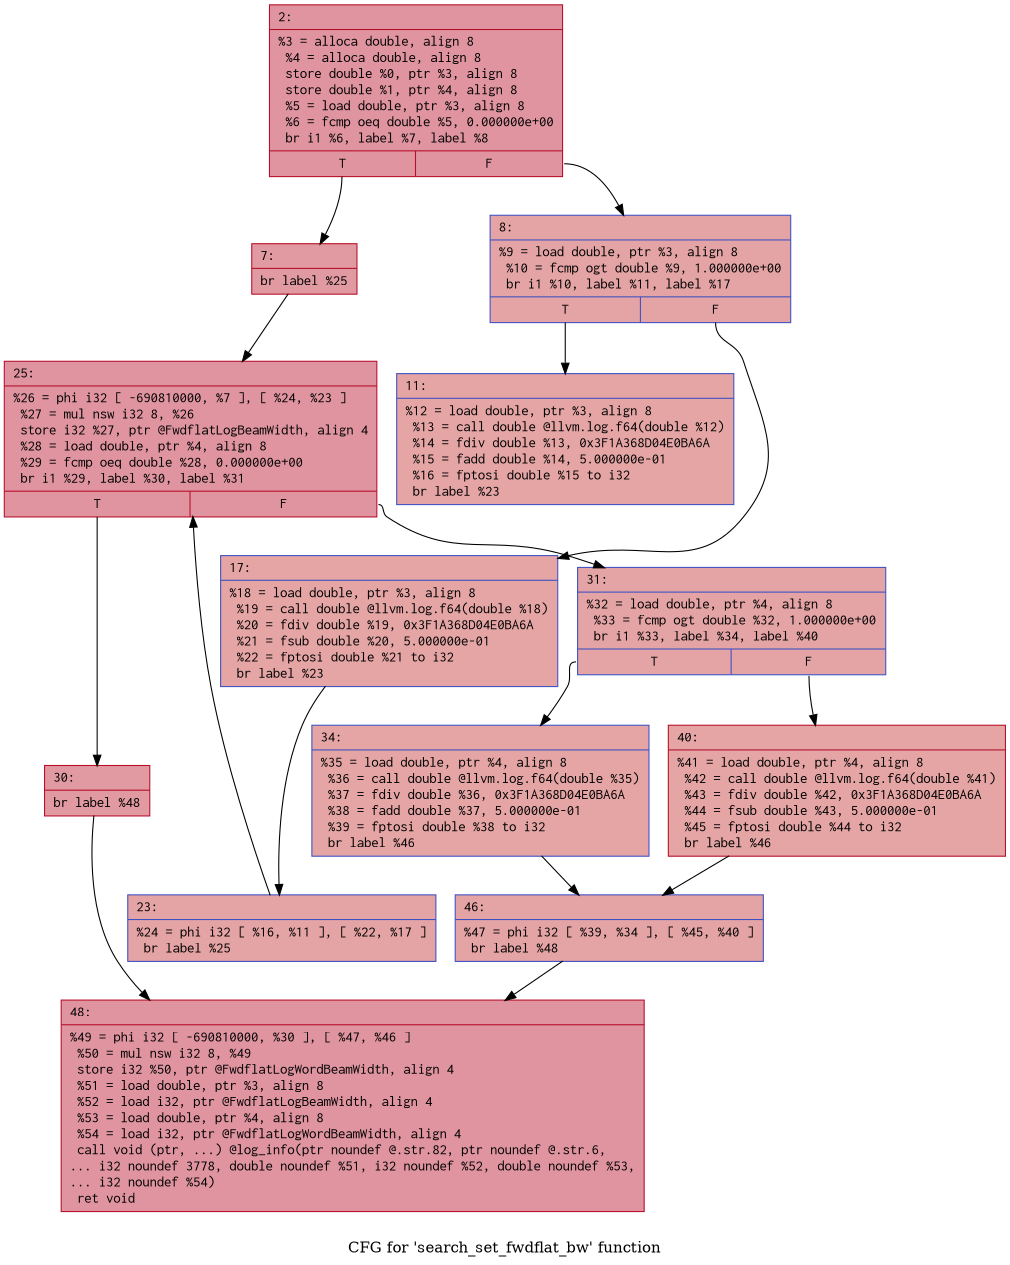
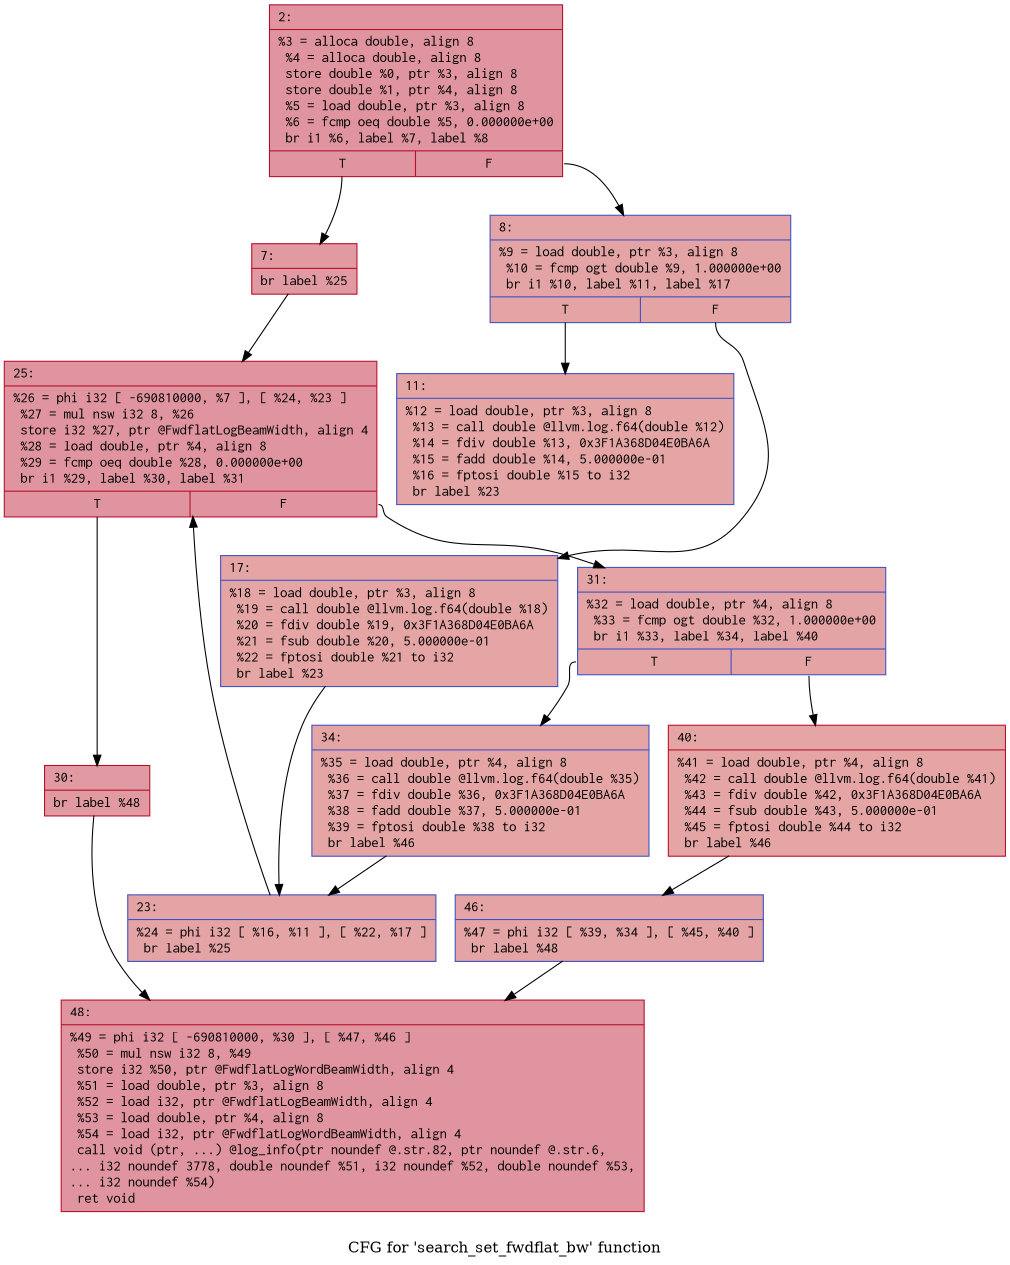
edge "34:" -> "46:": now "34:" -> "23:"
